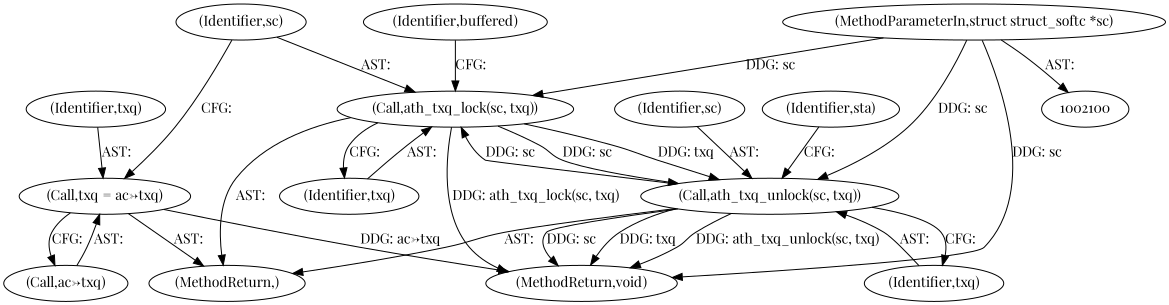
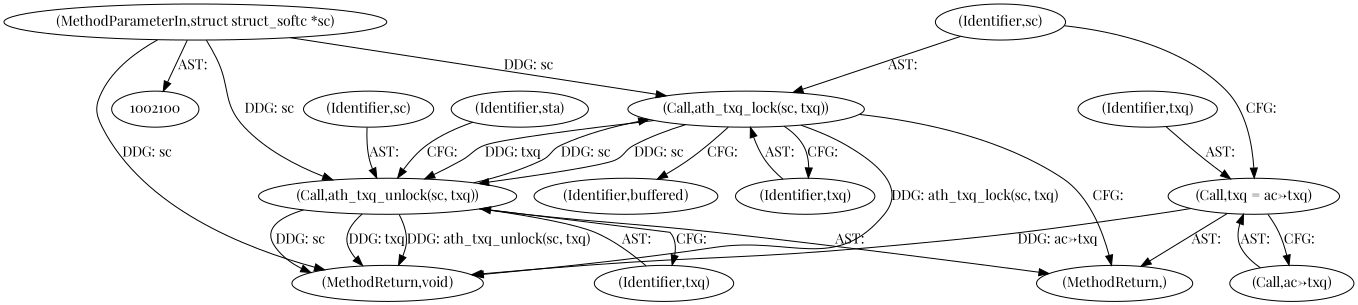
edge "(Identifier,buffered)" -> "(Call,ath_txq_lock(sc, txq))": reversed
edge "(Call,ath_txq_lock(sc, txq))" -> "(MethodReturn,)": label "AST: " -> "CFG: "
